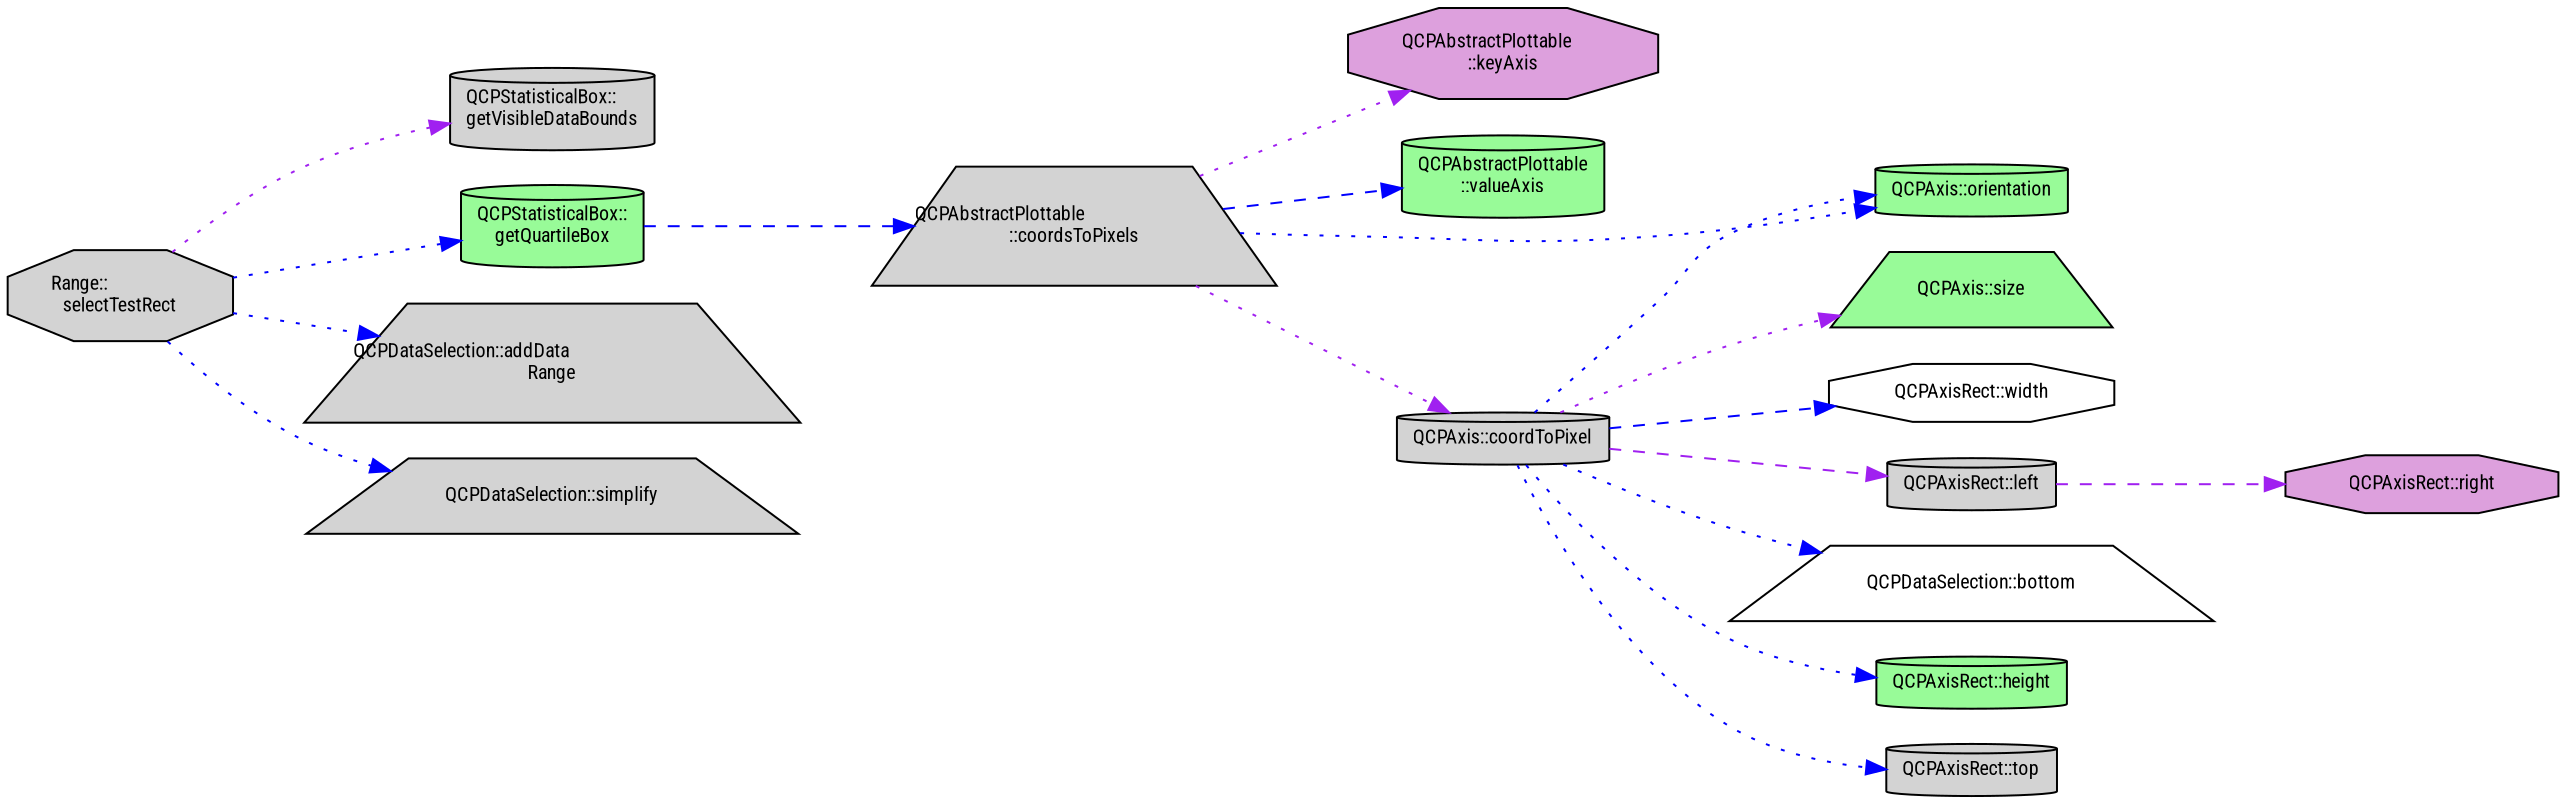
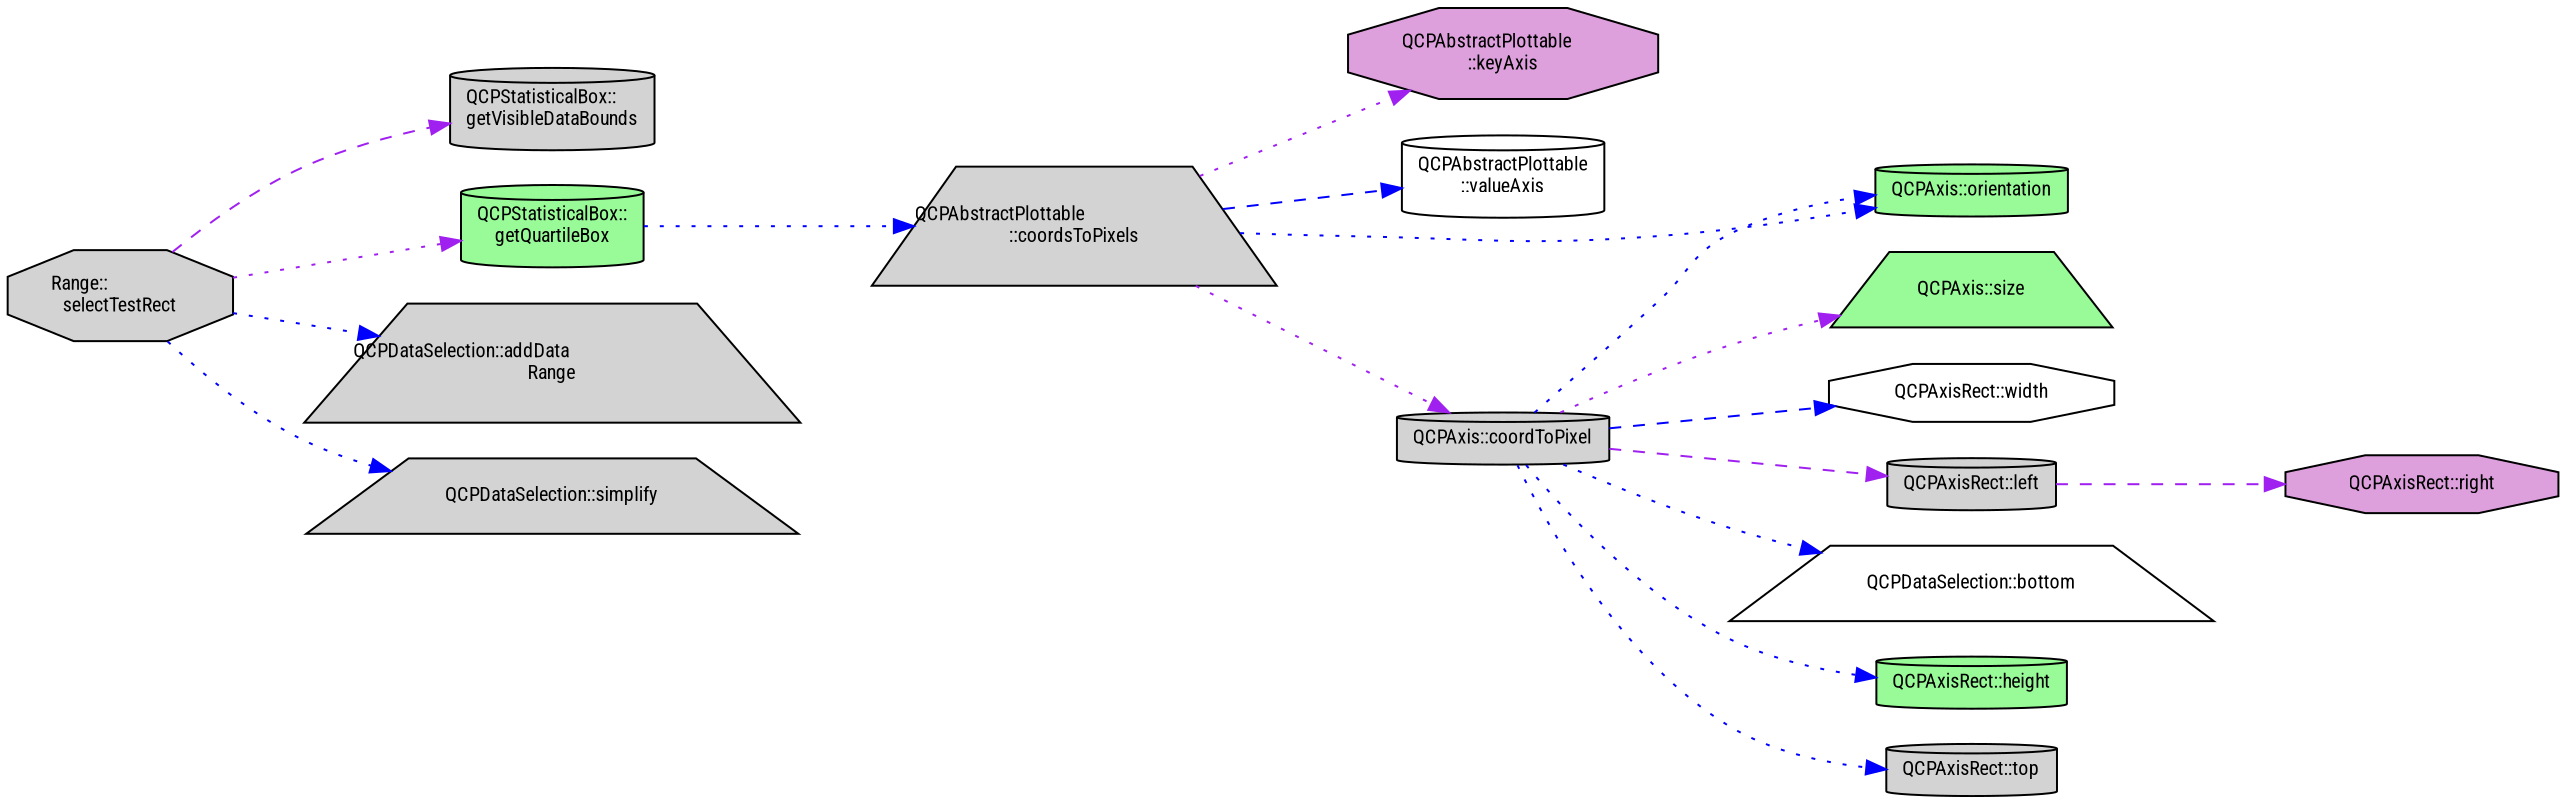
edge "Range:: selectTestRect" -> "QCPStatisticalBox:: getVisibleDataBounds": style dotted -> dashed
node "QCPAbstractPlottable ::valueAxis": fillcolor palegreen -> white
edge "QCPStatisticalBox:: getQuartileBox" -> "QCPAbstractPlottable ::coordsToPixels": style dashed -> dotted
edge "Range:: selectTestRect" -> "QCPStatisticalBox:: getQuartileBox": color blue -> purple
